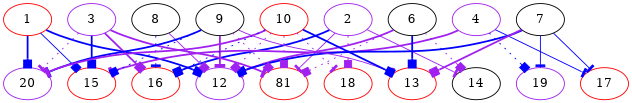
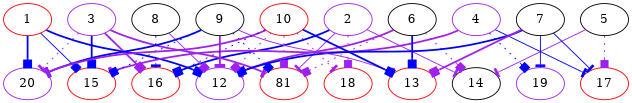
node "5": added
edge "9" -> "81": color purple -> blue
